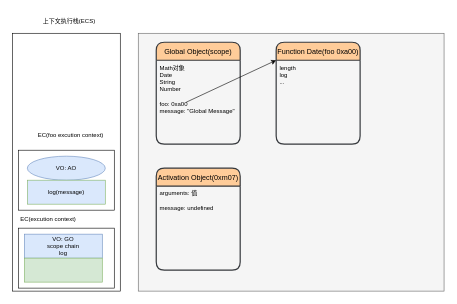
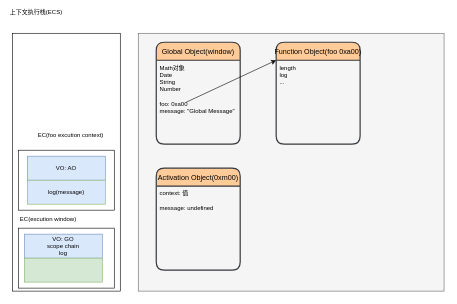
node "上下文执行栈(ECS)": moved (69, 21) -> (36, 12)
node "Global Object(scope)": label "Global Object(scope)" -> "Global Object(window)"
node "Function Date(foo 0xa00)": label "Function Date(foo 0xa00)" -> "Function Object(foo 0xa00)"
node "VO: AO": shape ellipse -> rectangle
node "Activation Object(0xm07)": label "Activation Object(0xm07)" -> "Activation Object(0xm00)"
node "arguments: 值 message: undefined": label "arguments: 值 message: undefined" -> "context: 值 message: undefined"
node "EC(excution context)": label "EC(excution context)" -> "EC(excution window)"
